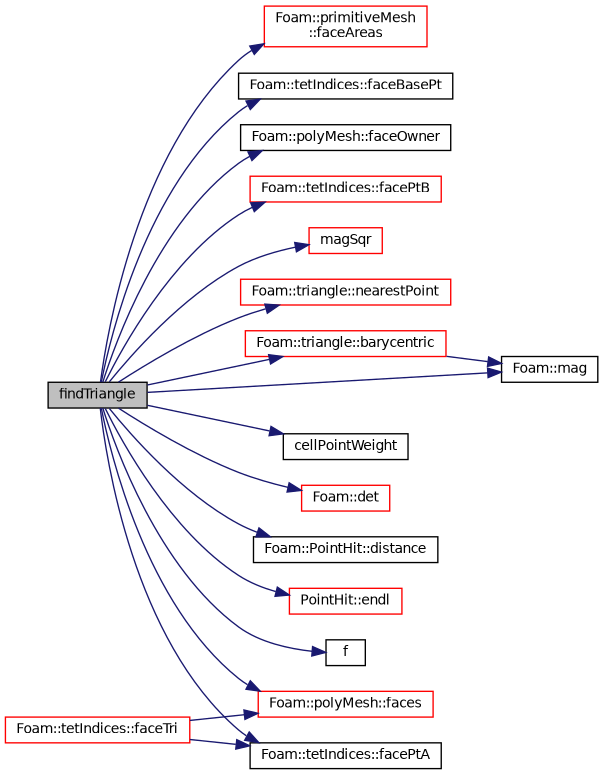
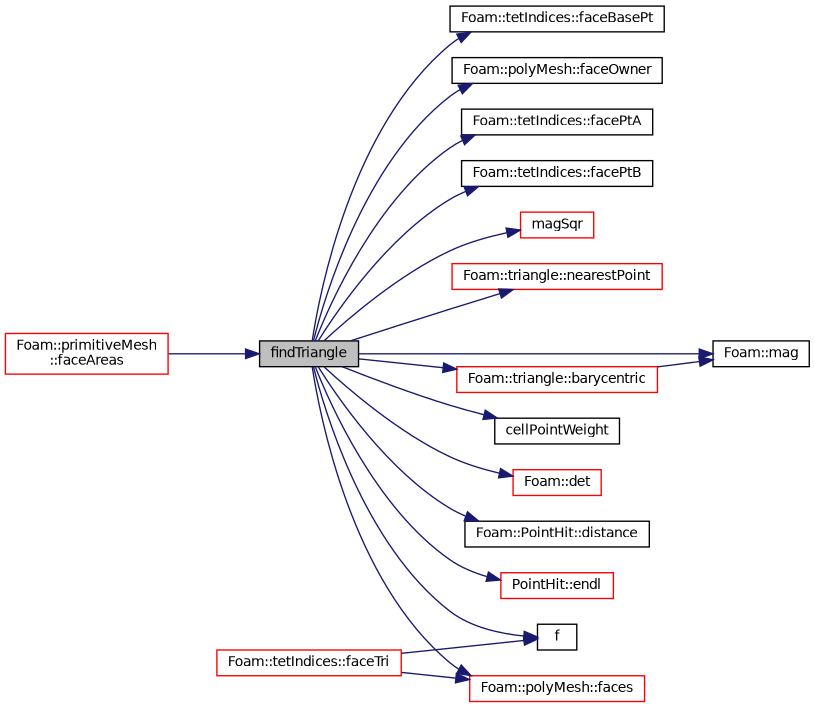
node "Foam::tetIndices::facePtB": color red -> black
edge "findTriangle" -> "Foam::primitiveMesh ::faceAreas": reversed
edge "Foam::tetIndices::faceTri" -> "Foam::tetIndices::facePtA": now "Foam::tetIndices::faceTri" -> "f"
